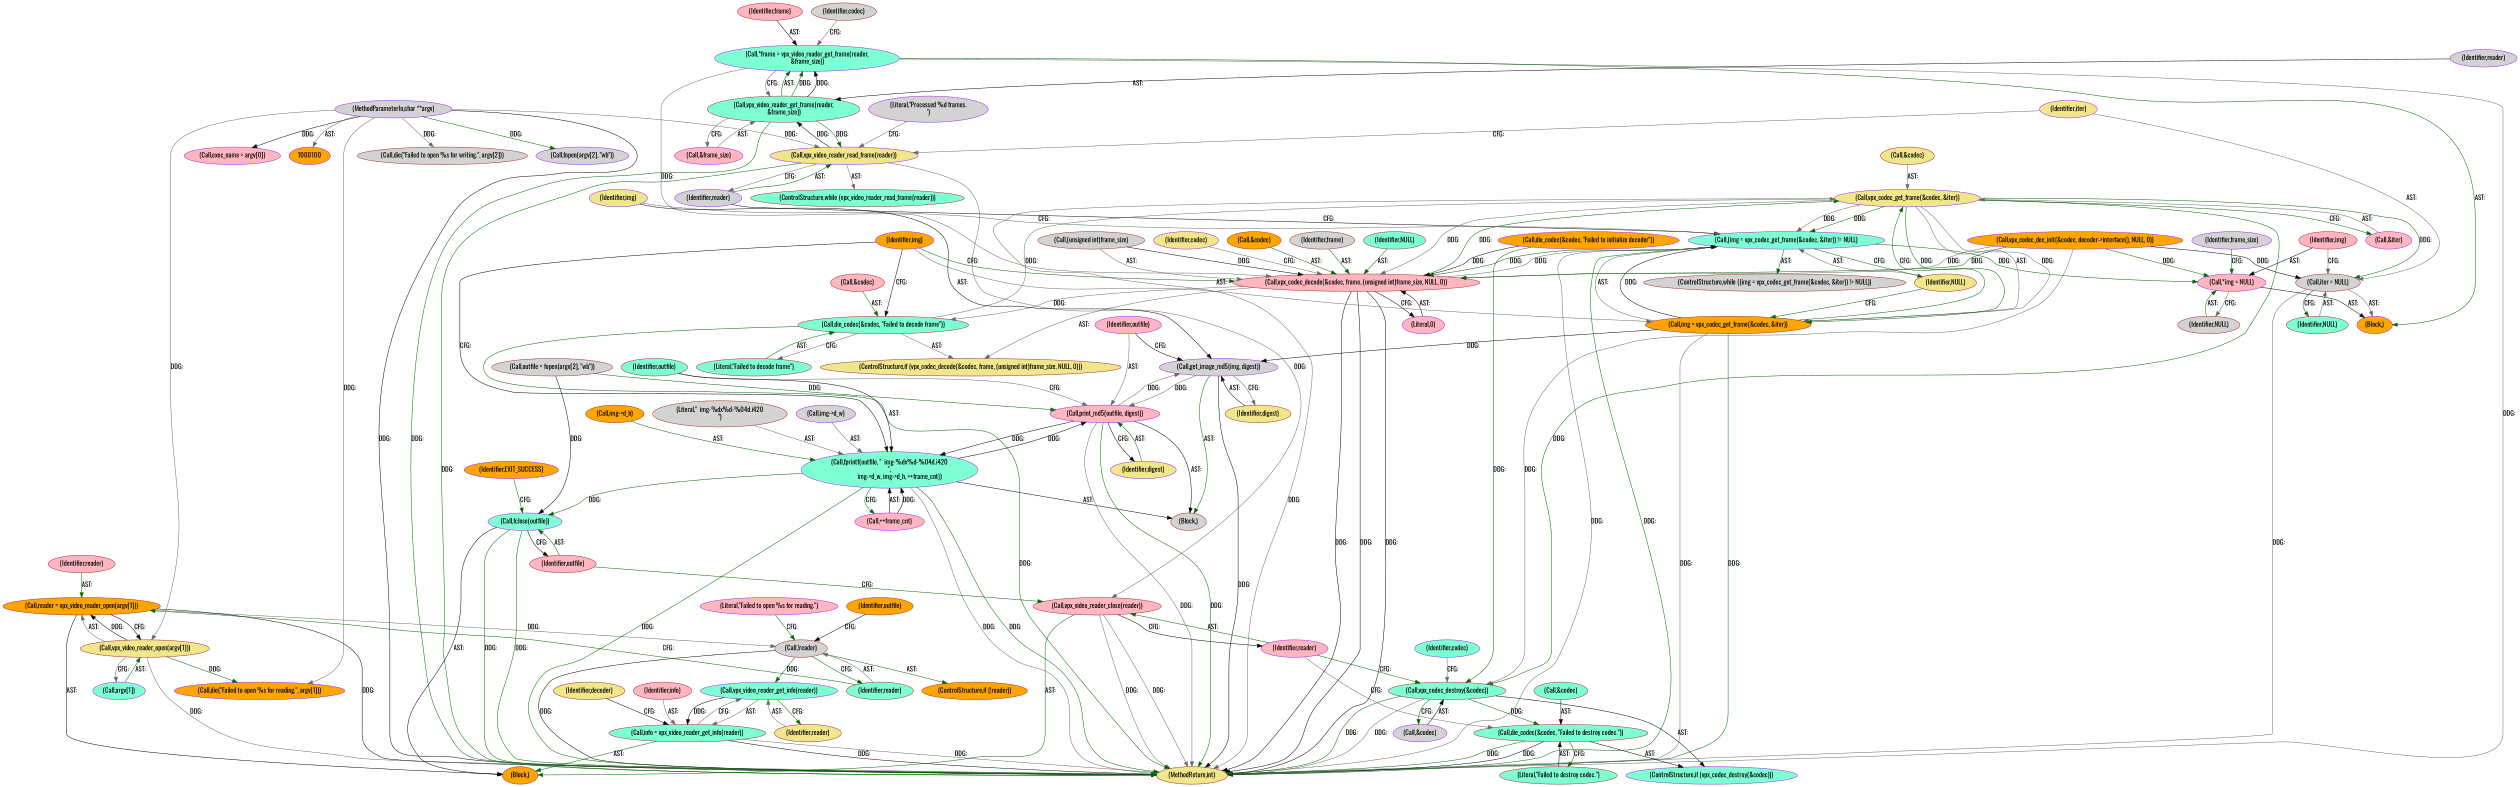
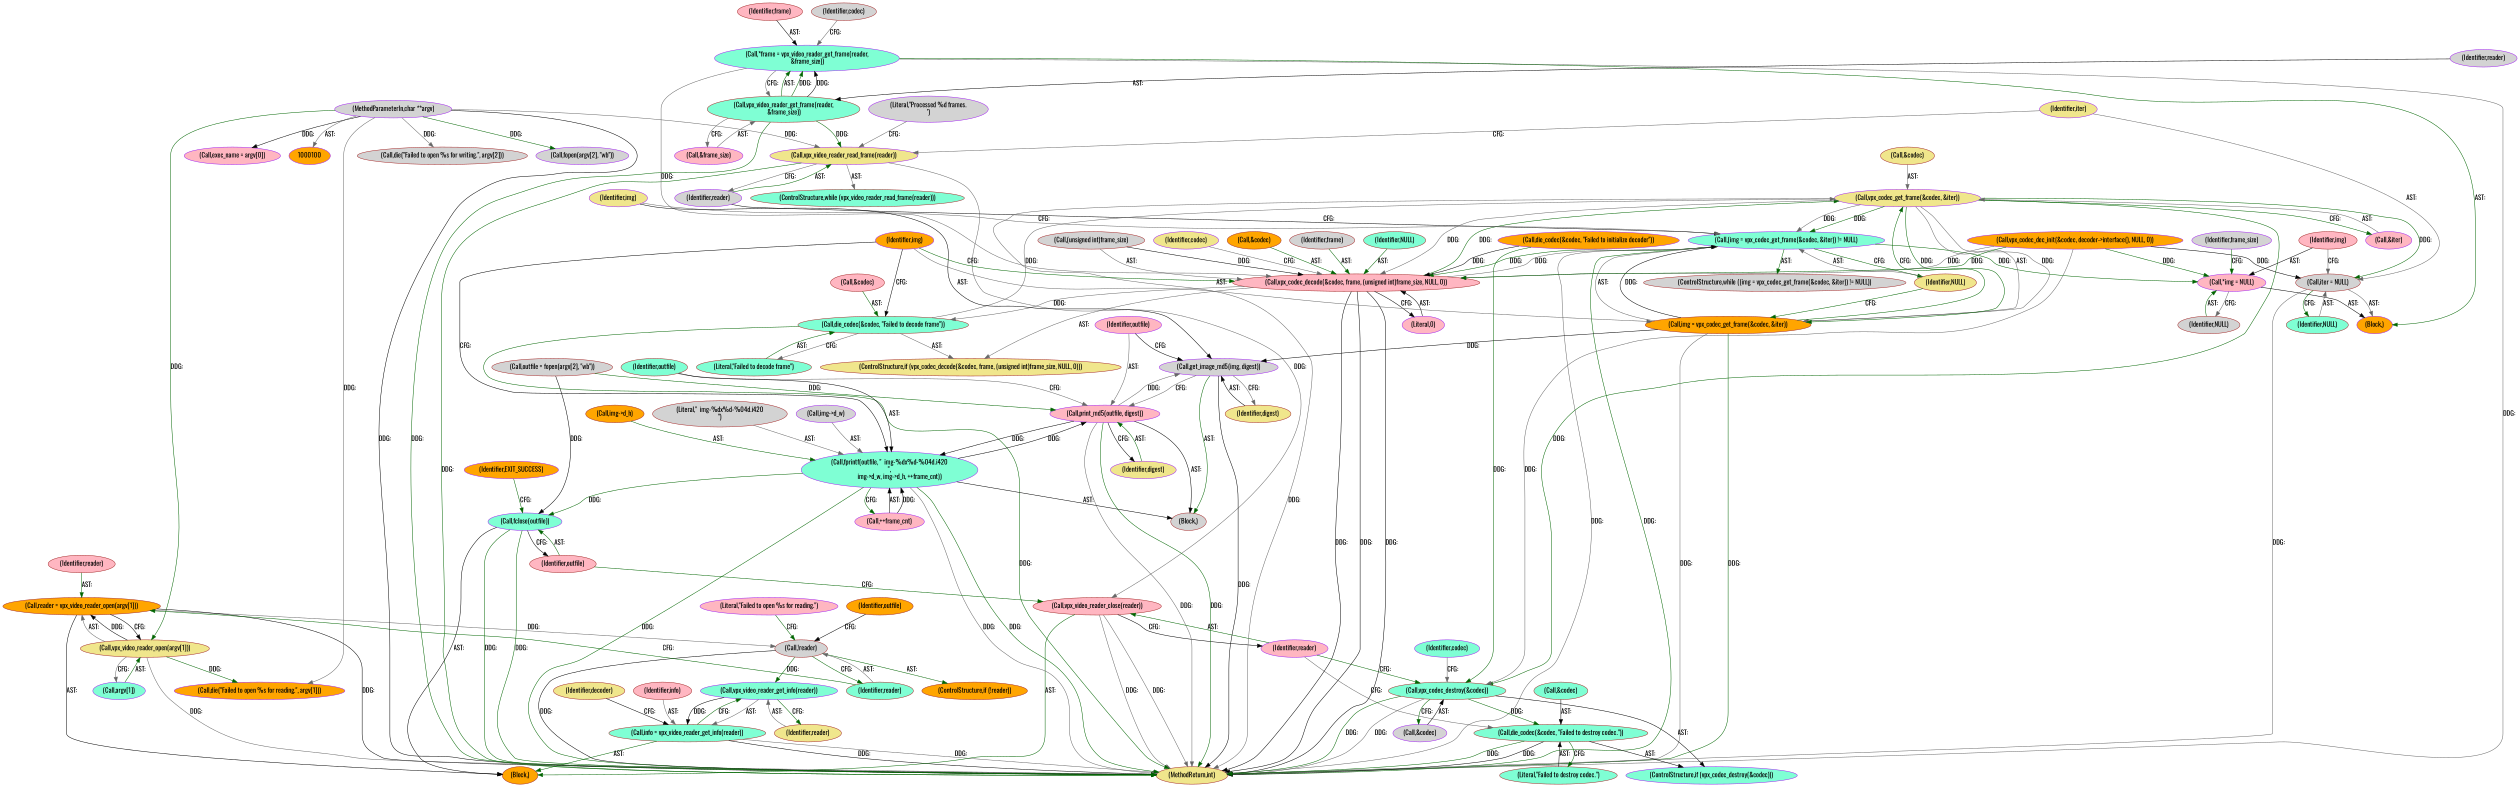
edge "(Call,vpx_video_reader_read_frame(reader))" -> "(Call,vpx_video_reader_get_frame(reader, &frame_size))": removed, label "DDG:"
edge "(MethodParameterIn,char **argv)" -> "(Call,vpx_video_reader_open(argv[1]))": color gray40 -> darkgreen
edge "(Call,get_image_md5(img, digest))" -> "(Call,print_md5(outfile, digest))": label "DDG: " -> "CFG: "
edge "(Call,info = vpx_video_reader_get_info(reader))" -> "(Call,vpx_video_reader_get_info(reader))": color gray40 -> darkgreen
